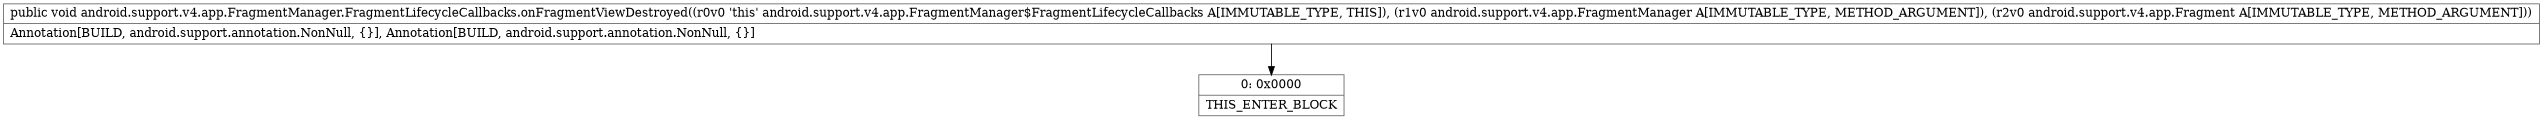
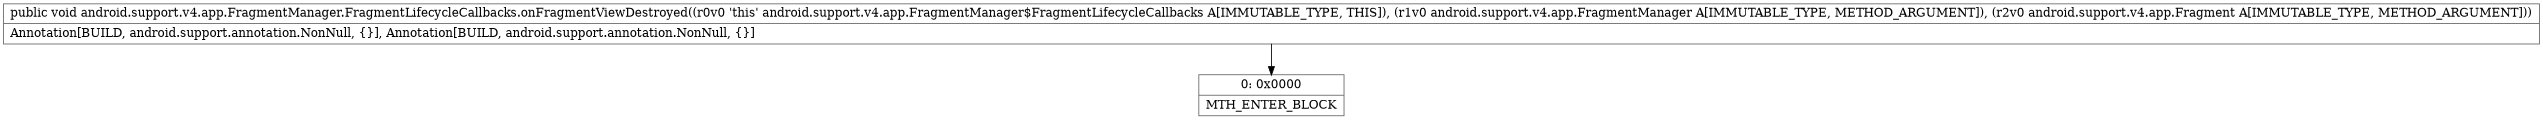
node "0: 0x0000": text "THIS_ENTER_BLOCK" -> "MTH_ENTER_BLOCK"
